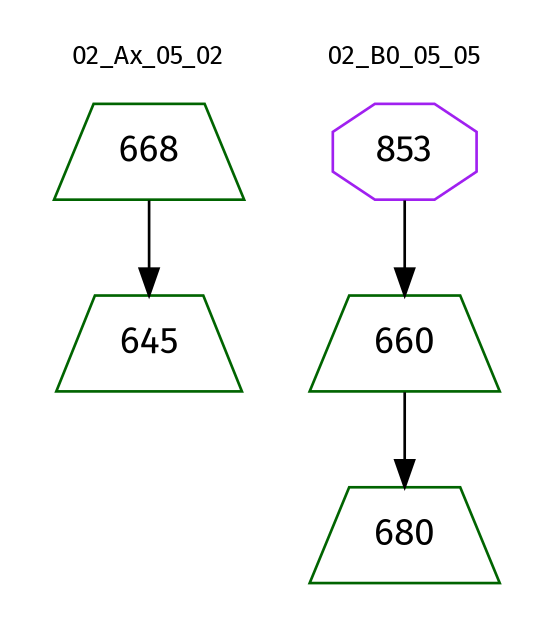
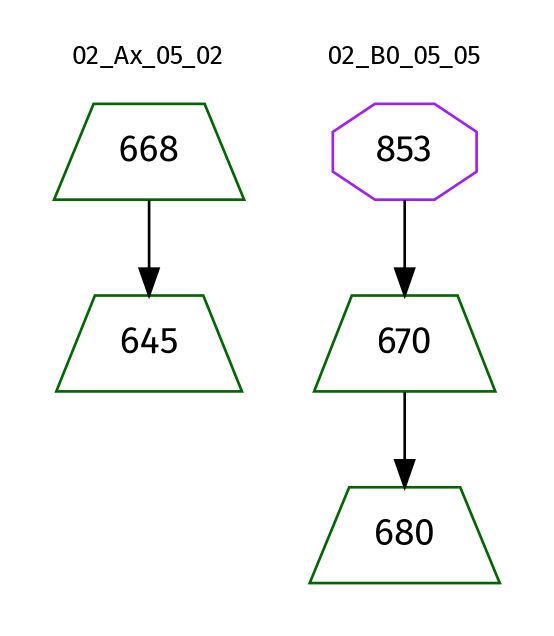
node "660": label "660" -> "670"
